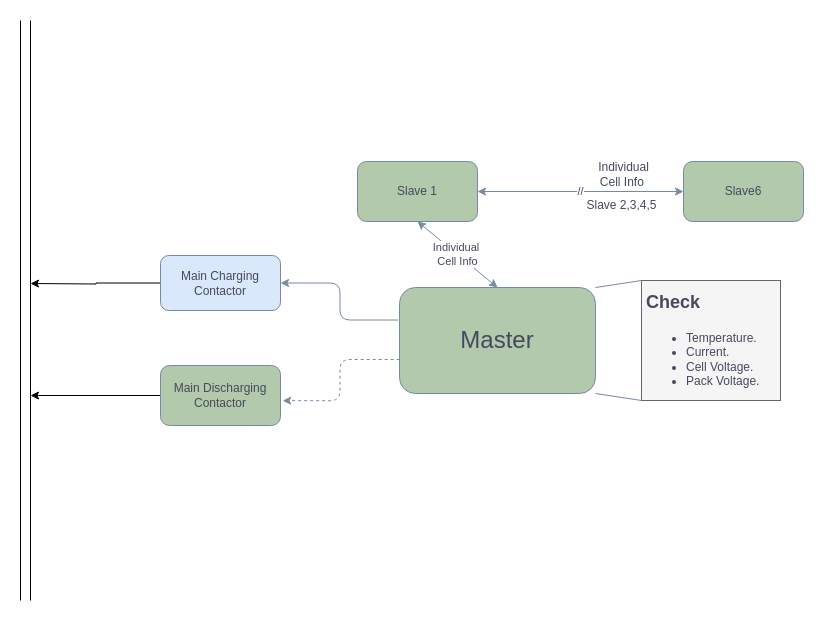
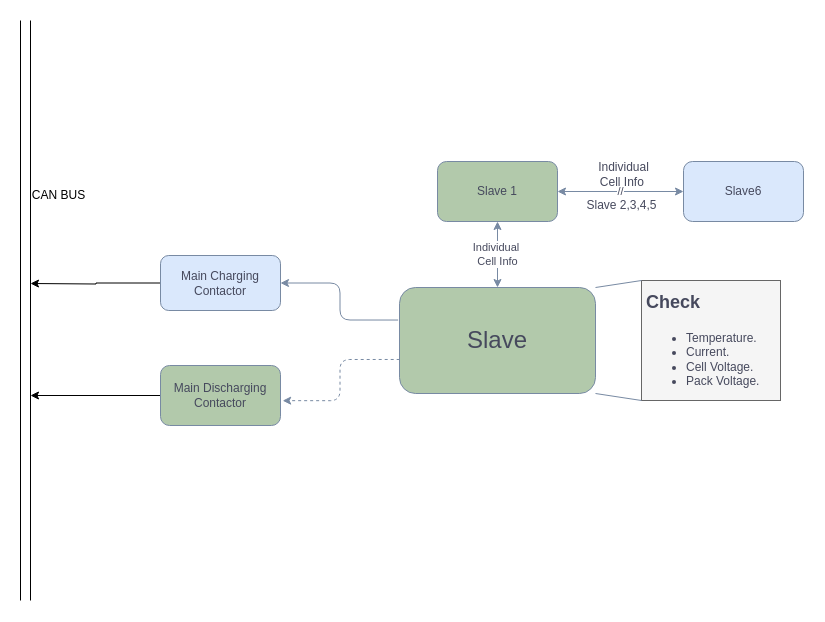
node "Slave 1": moved (418, 192) -> (498, 192)
node "Slave6": fillcolor #b2c9ab -> #dae8fc
node "CAN BUS": added
node "Master": label "Master" -> "Slave"
